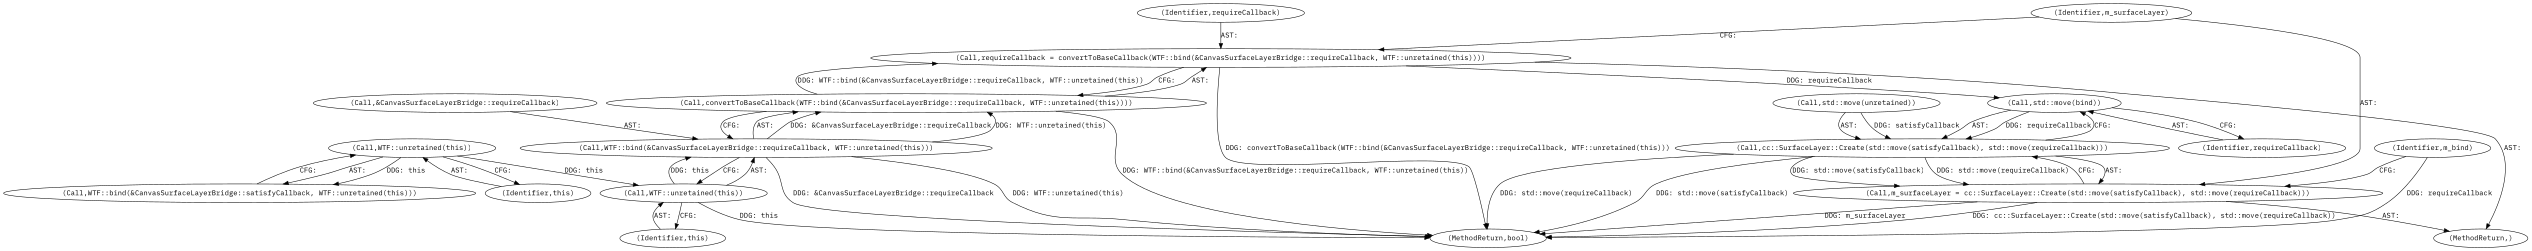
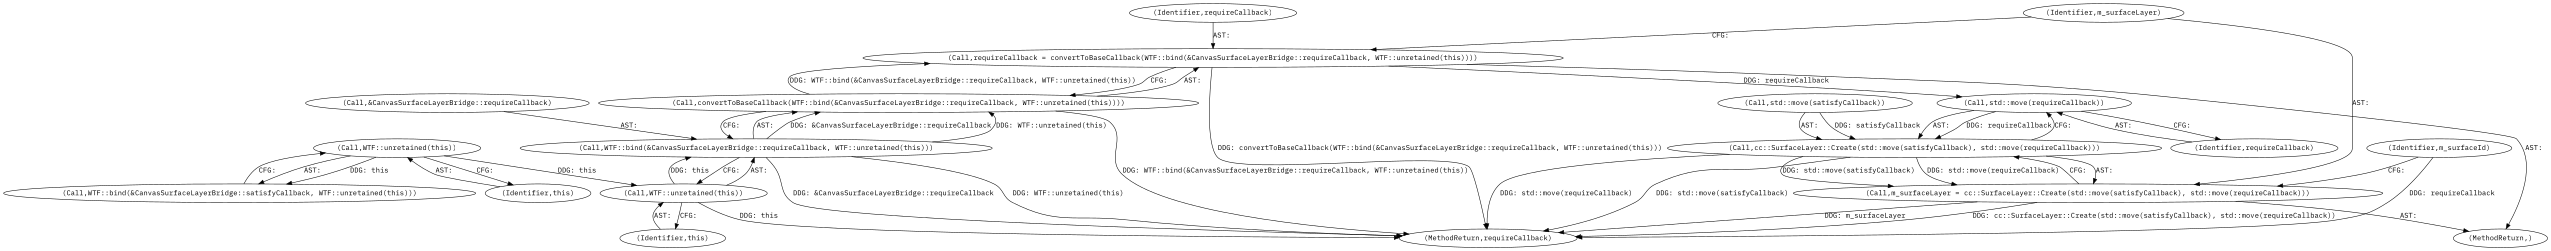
node "(Call,std::move(unretained))": label "(Call,std::move(unretained))" -> "(Call,std::move(satisfyCallback))"
node "(Call,std::move(bind))": label "(Call,std::move(bind))" -> "(Call,std::move(requireCallback))"
node "(Identifier,m_bind)": label "(Identifier,m_bind)" -> "(Identifier,m_surfaceId)"
node "(MethodReturn,bool)": label "(MethodReturn,bool)" -> "(MethodReturn,requireCallback)"
